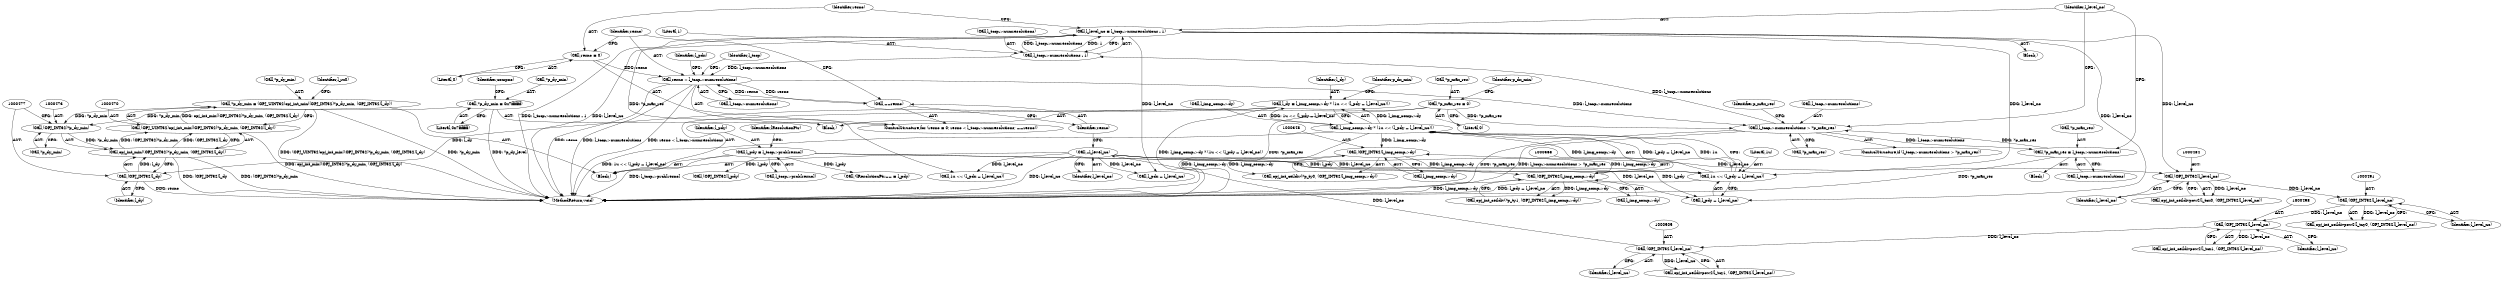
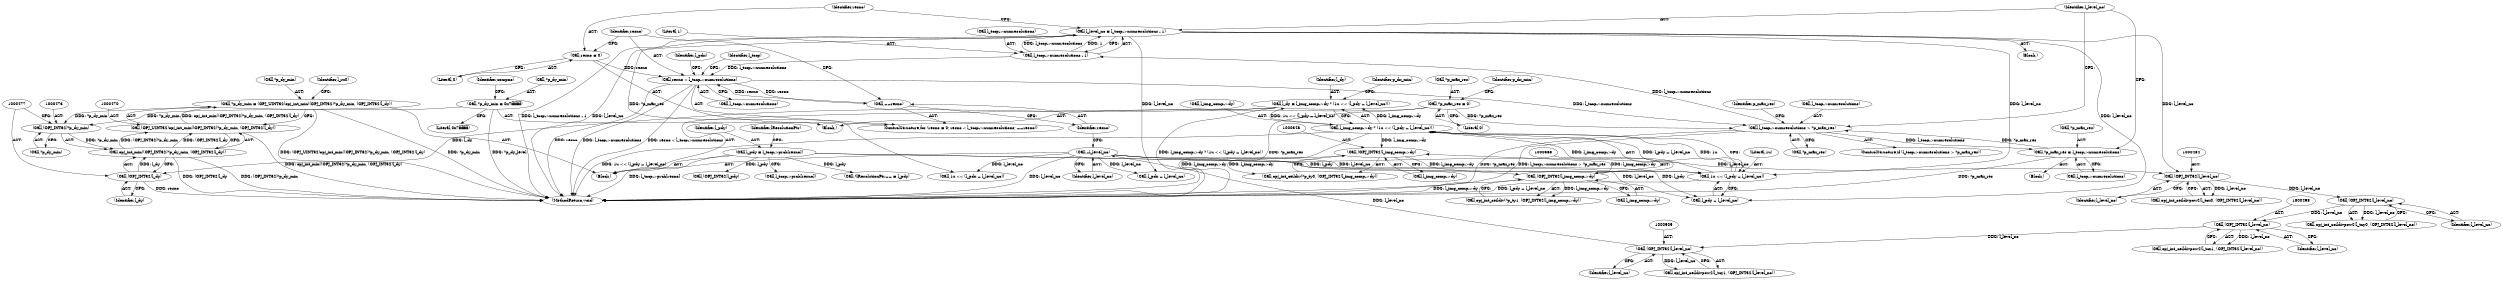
edge "(Literal,0x7fffffff)" -> "(Call,*p_dy_min = 0x7fffffff)": removed, label "AST:"
edge "(Call,l_tccp->prch[resno])" -> "(Call,l_pdy = l_tccp->prch[resno])": removed, label "AST:"
node "1000491": removed
